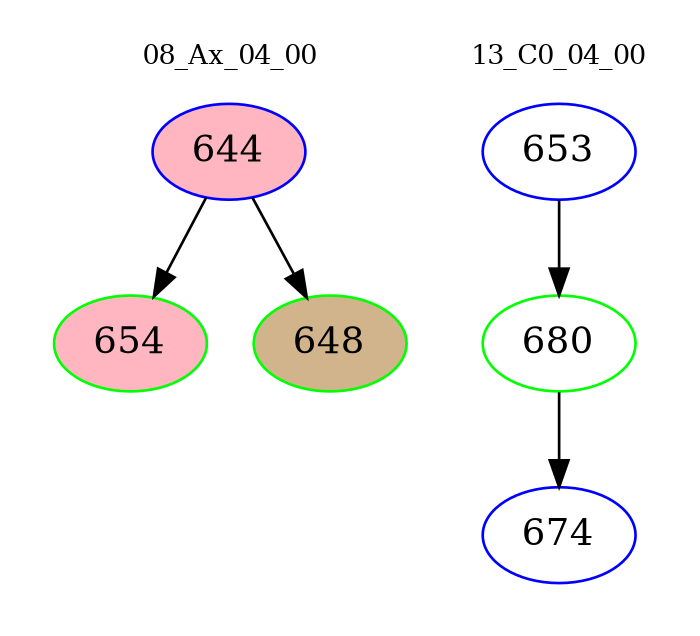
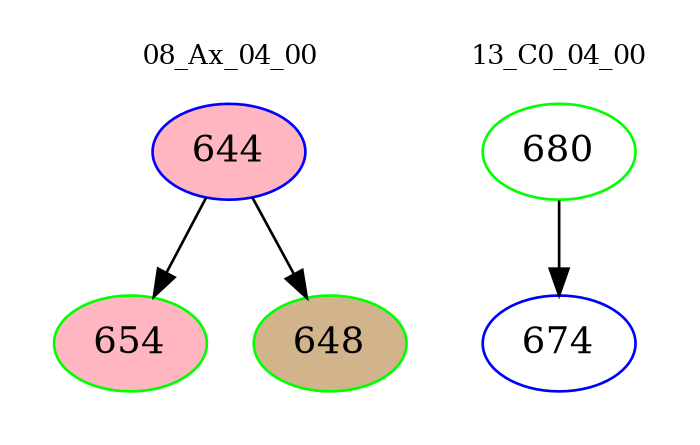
node "653": removed
